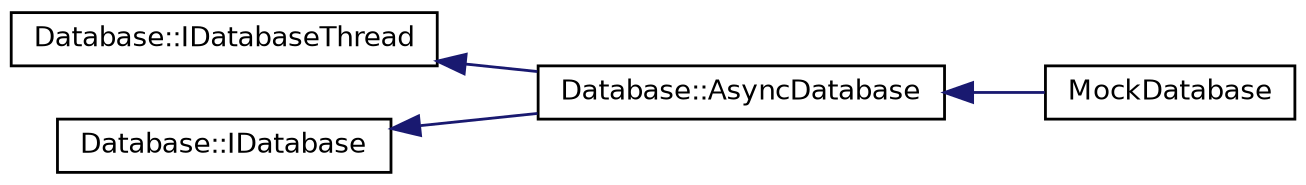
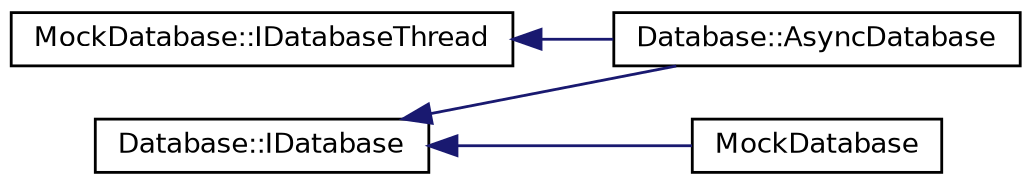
node "Database::IDatabaseThread": label "Database::IDatabaseThread" -> "MockDatabase::IDatabaseThread"
edge "MockDatabase" -> "Database::AsyncDatabase": now "MockDatabase" -> "Database::IDatabase"
